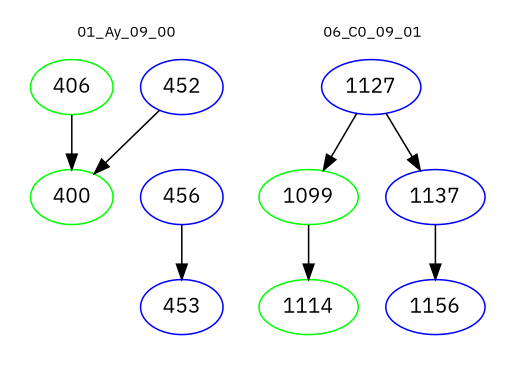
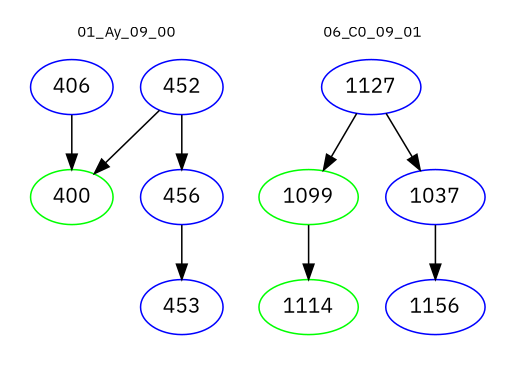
node "406": color green -> blue
edge "452" -> "456": added
node "1137": label "1137" -> "1037"
